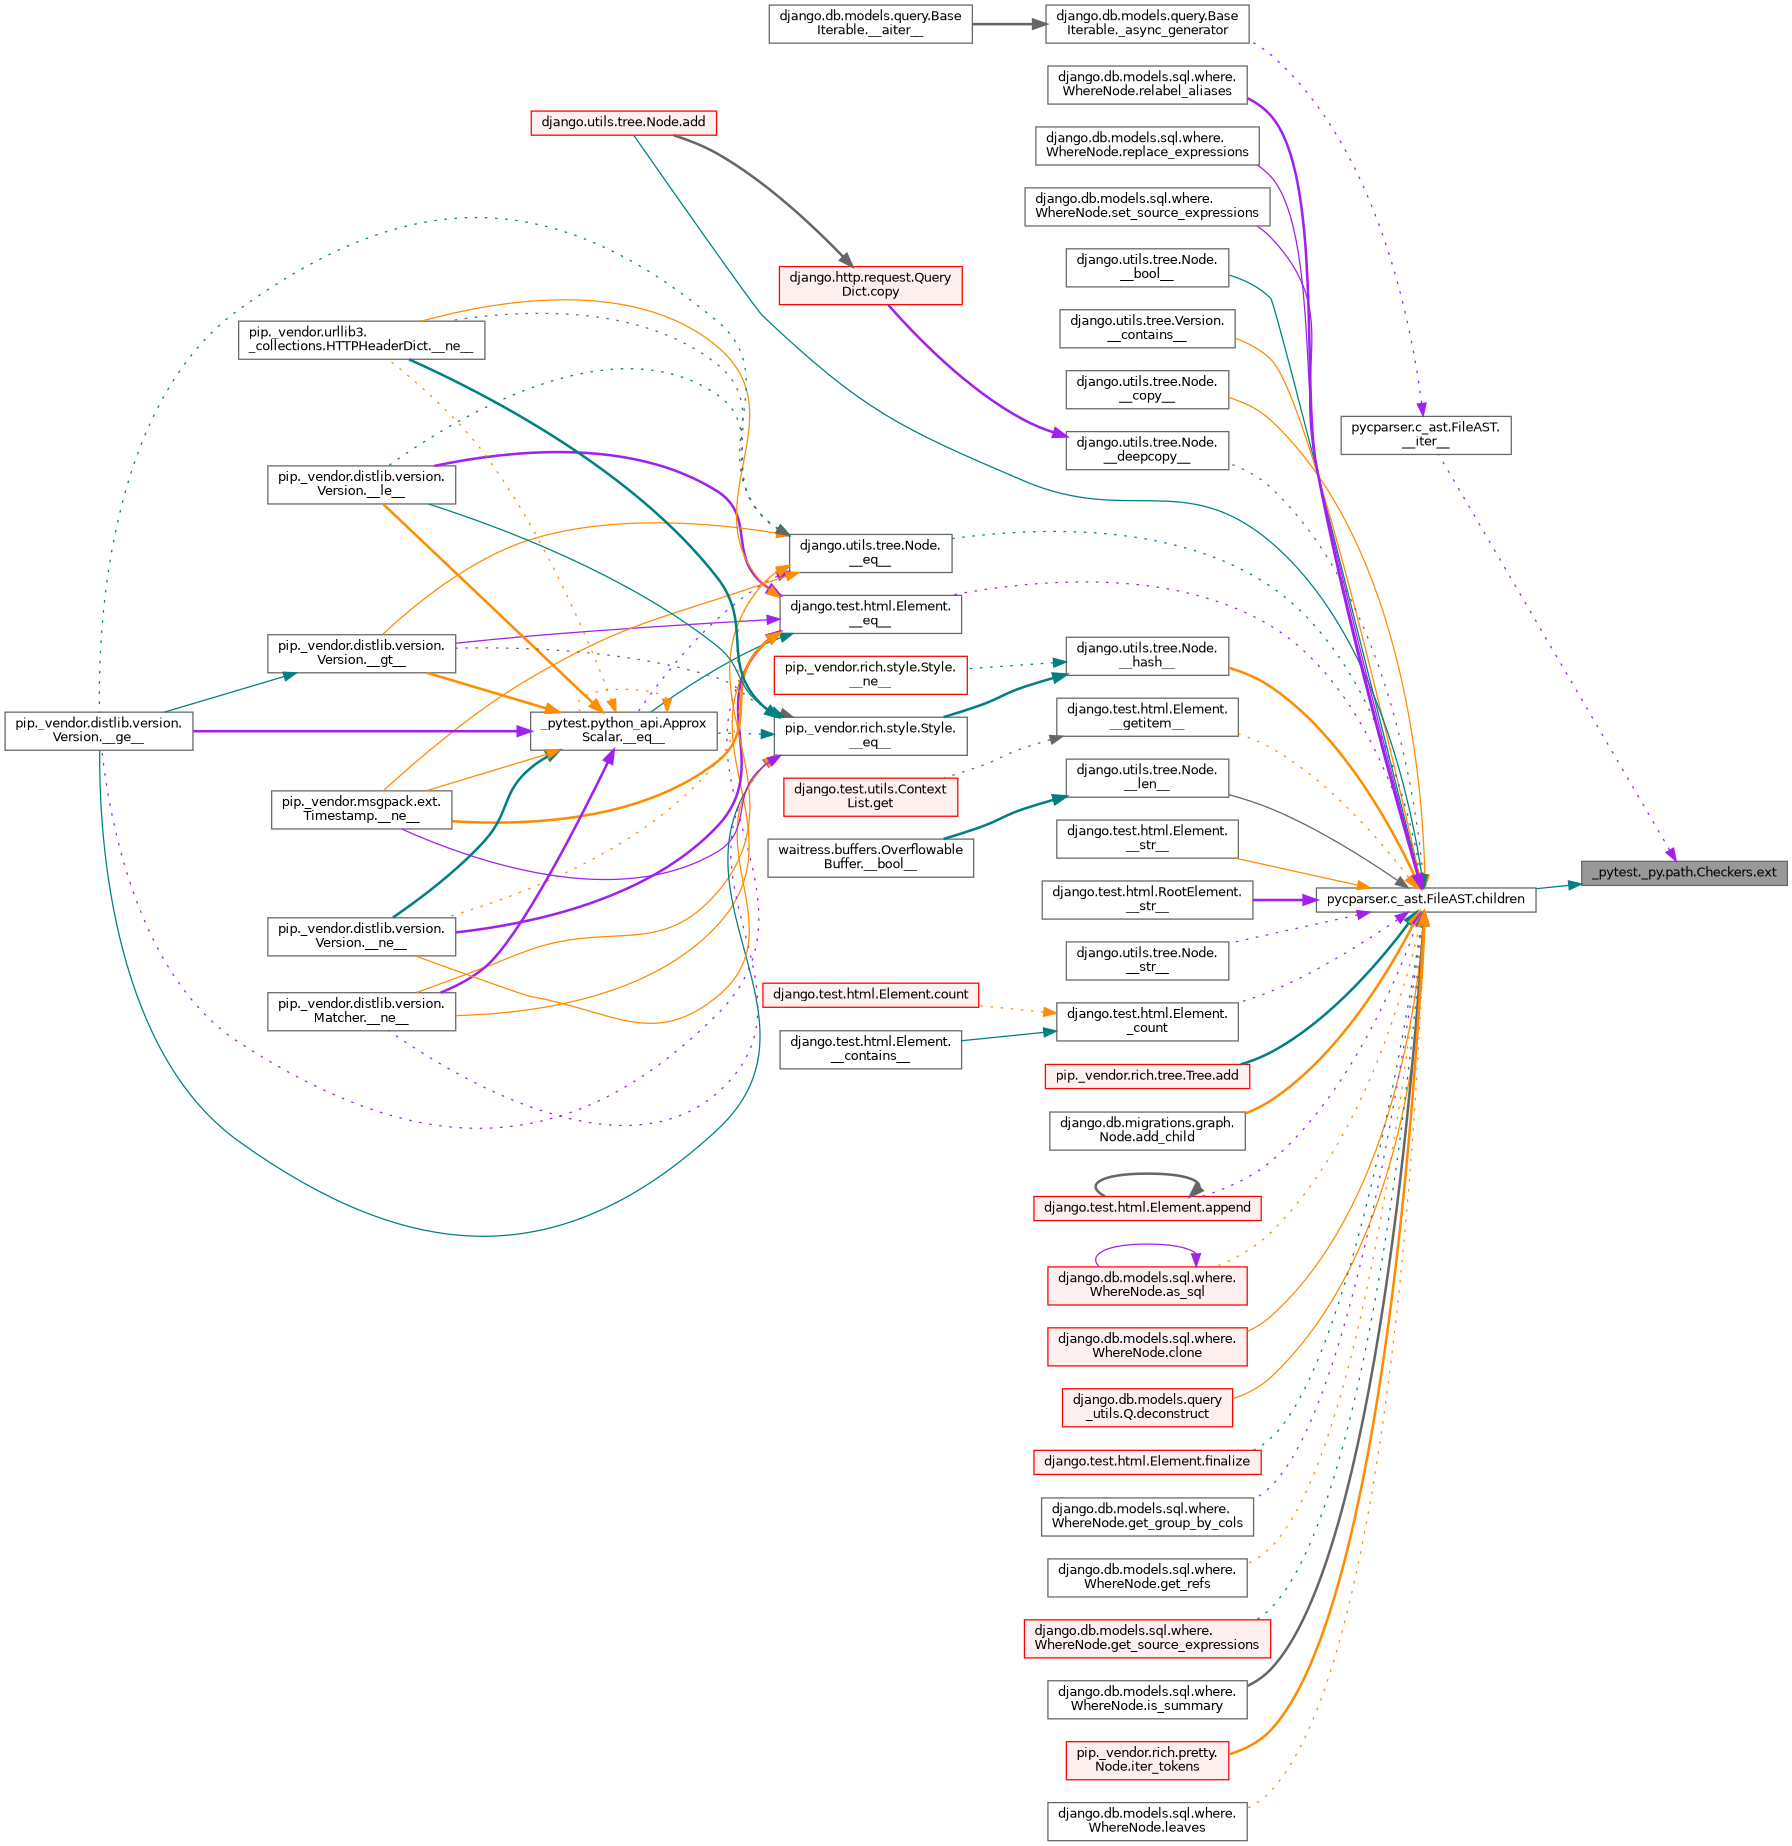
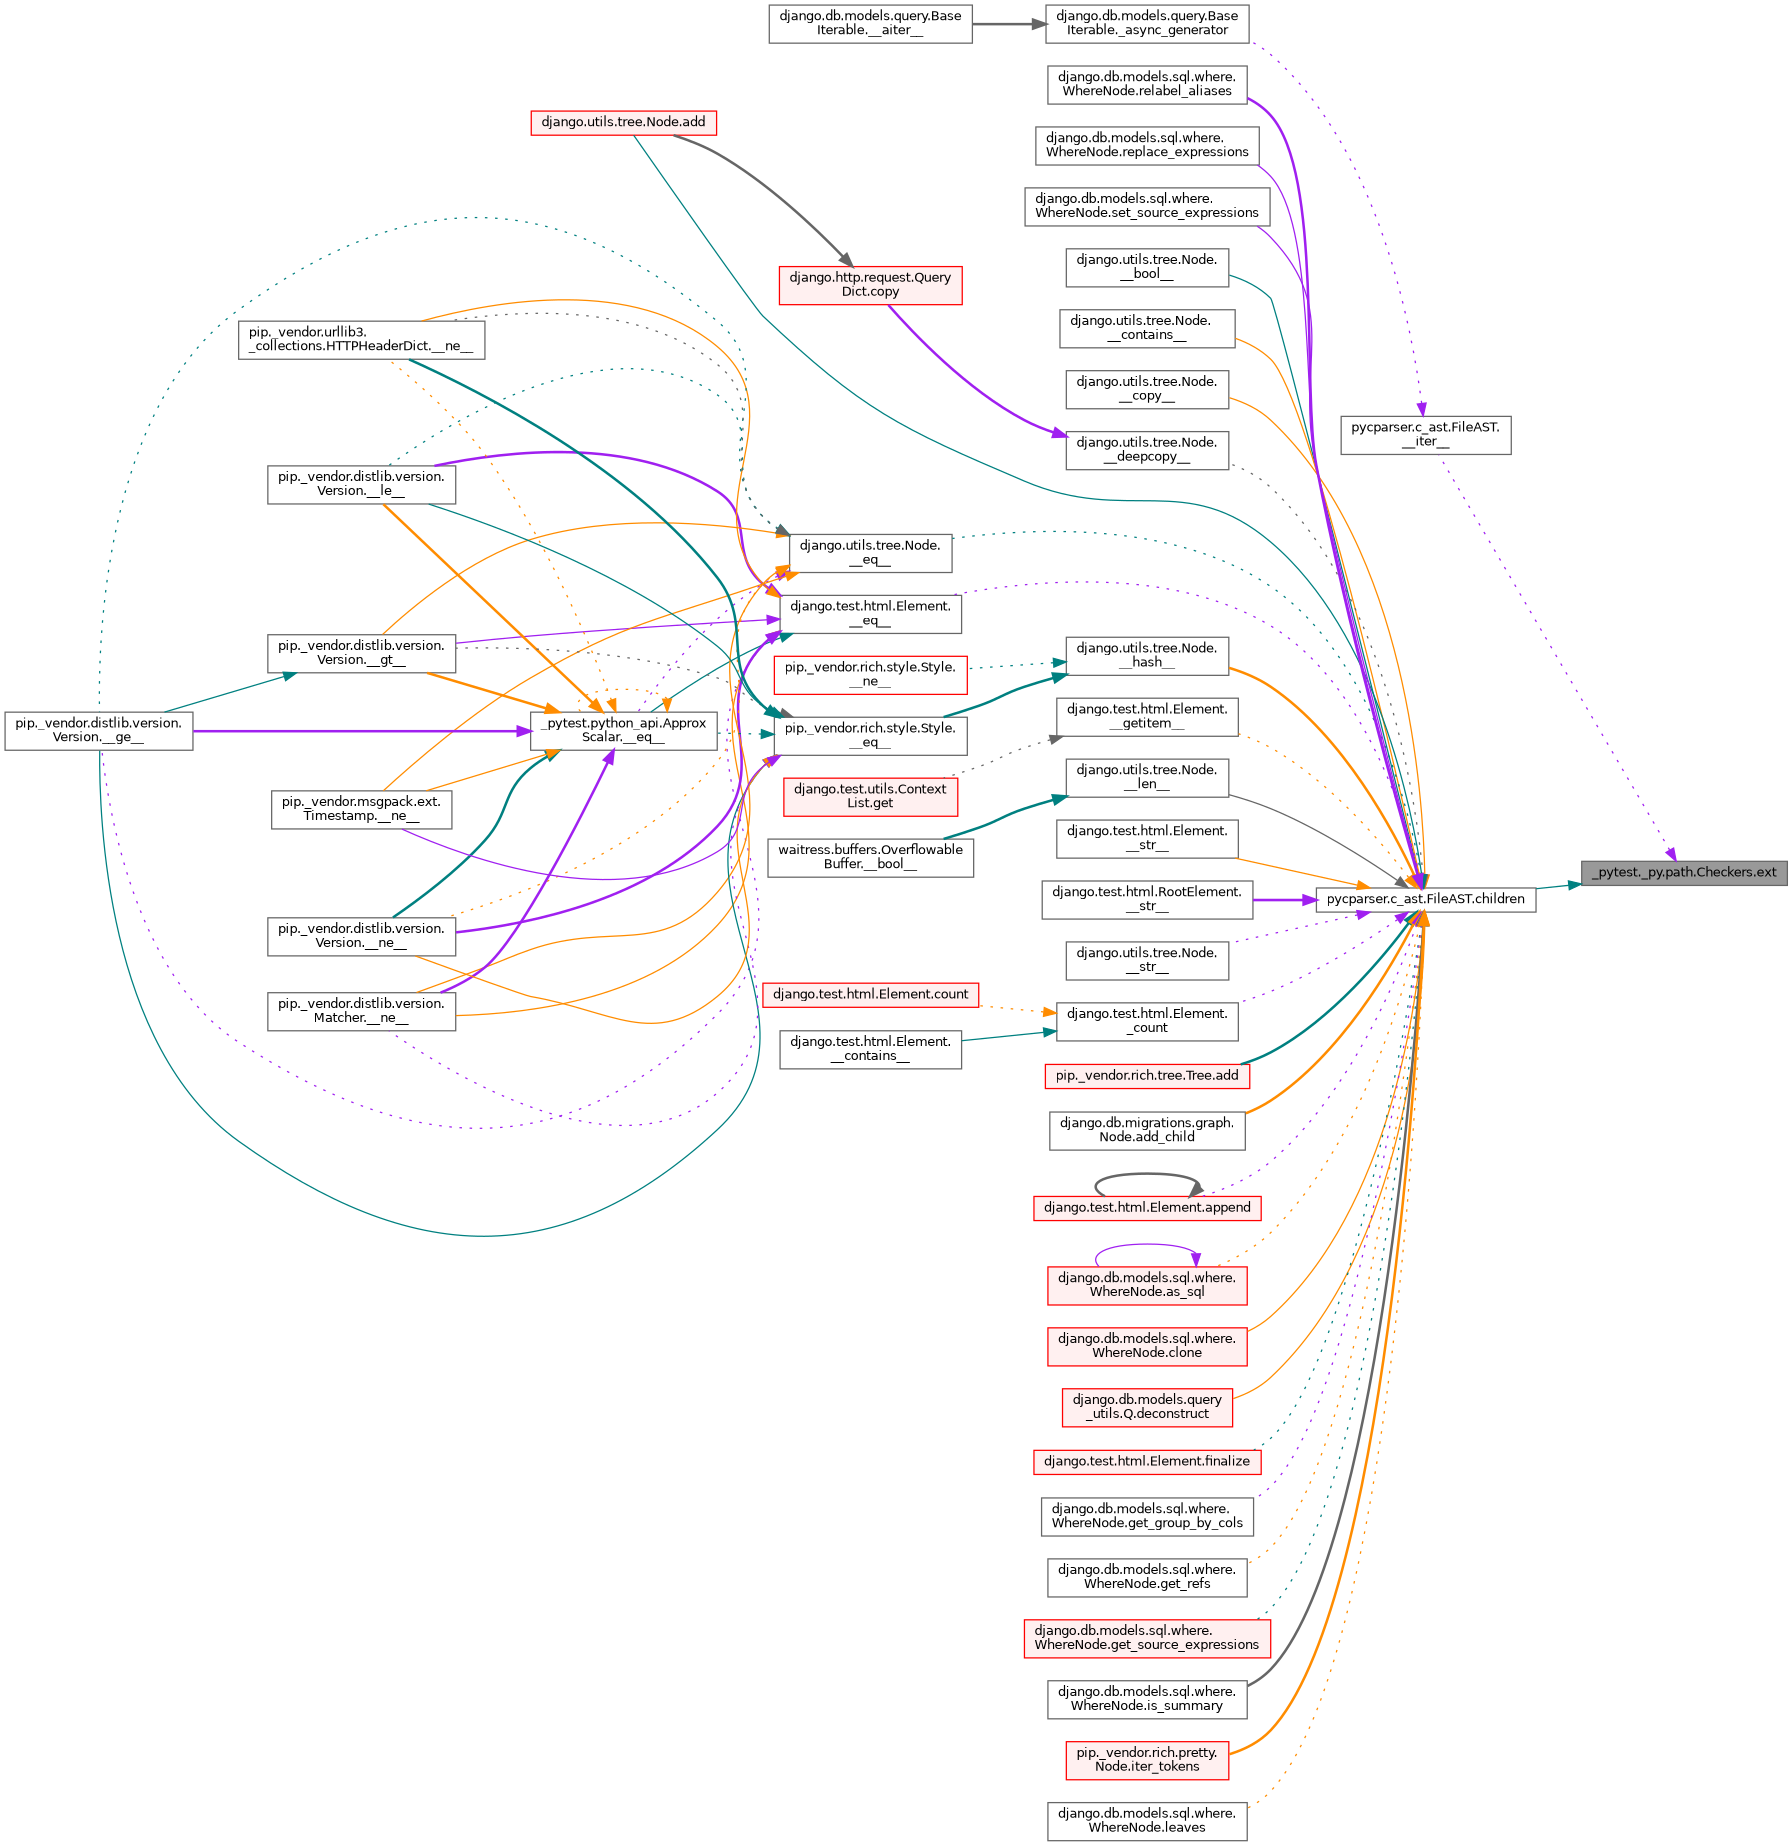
node "django.utils.tree.Version. __contains__": label "django.utils.tree.Version. __contains__" -> "django.utils.tree.Node. __contains__"
edge "pip._vendor.msgpack.ext. Timestamp.__ne__" -> "django.test.html.Element. __eq__": removed
